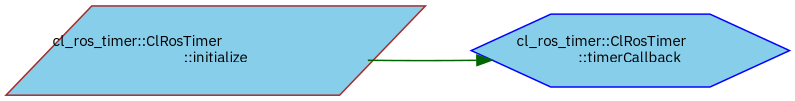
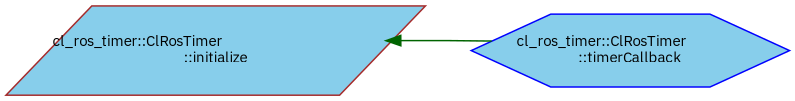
edge "cl_ros_timer::ClRosTimer ::initialize" -> "cl_ros_timer::ClRosTimer ::timerCallback": reversed
